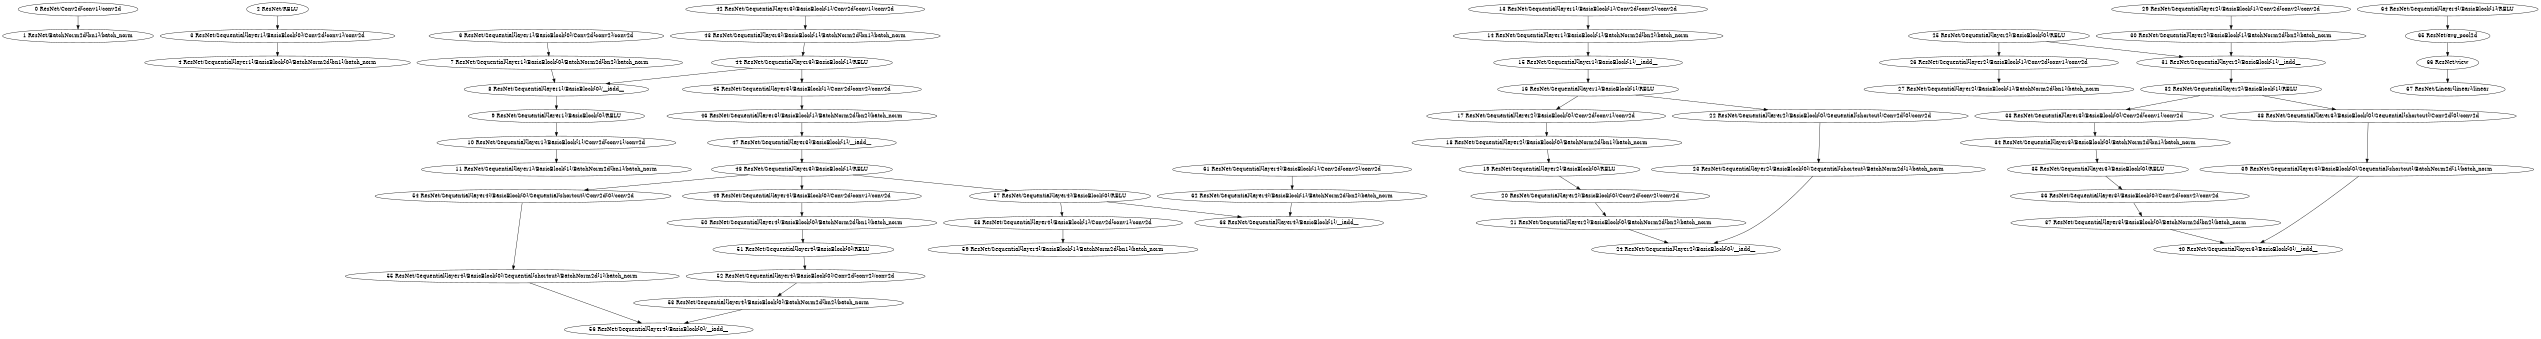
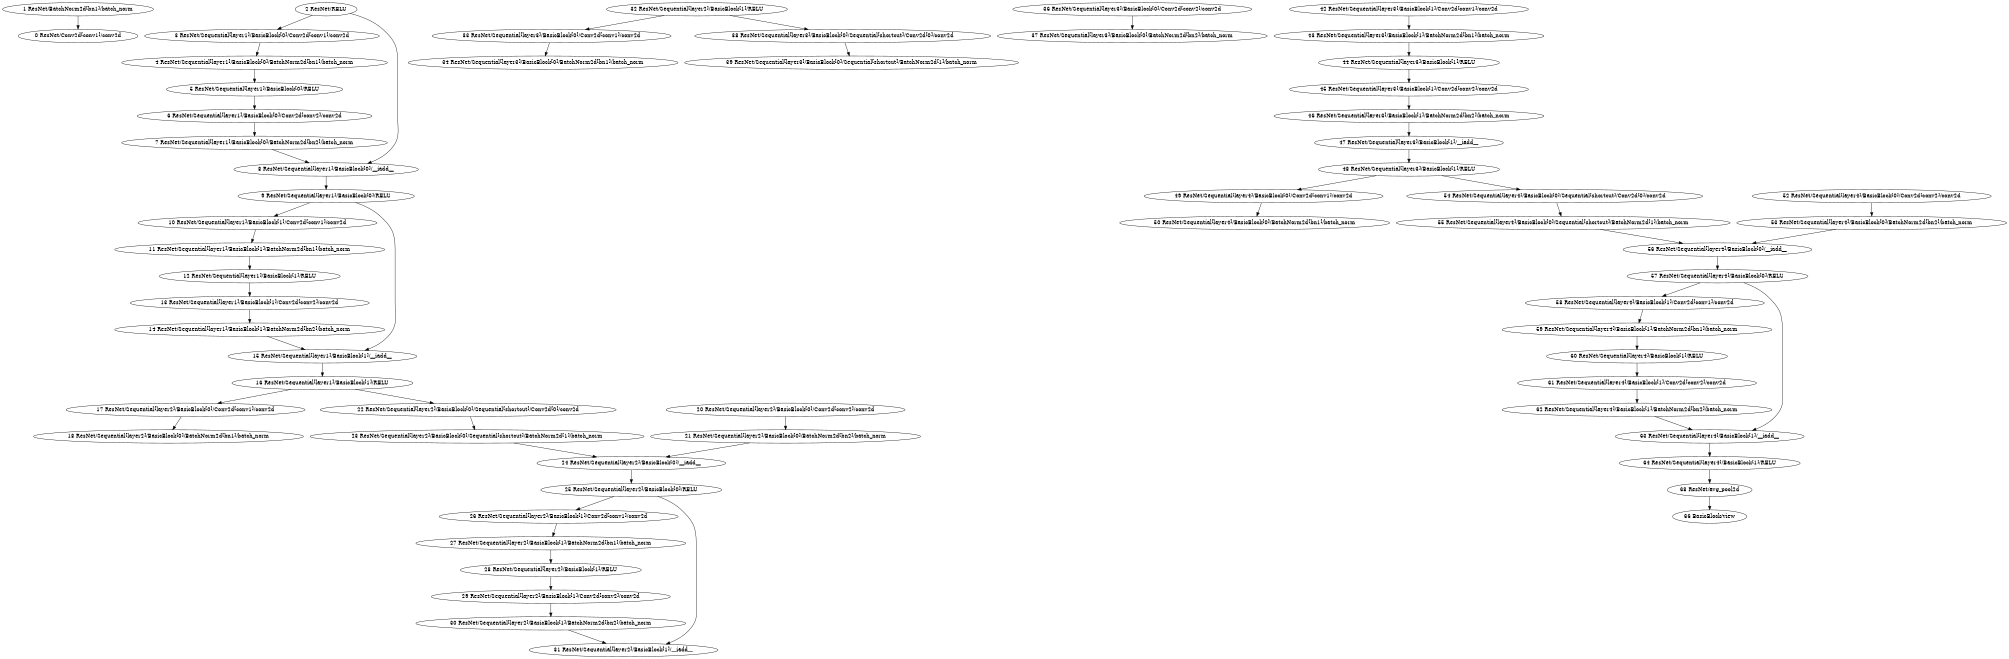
edge "0 ResNet/Conv2d[conv1]/conv2d" -> "1 ResNet/BatchNorm2d[bn1]/batch_norm": reversed
node "65 ResNet/avg_pool2d": label "65 ResNet/avg_pool2d" -> "68 ResNet/avg_pool2d"
node "66 ResNet/view": label "66 ResNet/view" -> "66 BasicBlock/view"
edge "31 ResNet/Sequential[layer2]/BasicBlock[1]/__iadd__" -> "32 ResNet/Sequential[layer2]/BasicBlock[1]/RELU": removed
edge "44 ResNet/Sequential[layer3]/BasicBlock[1]/RELU" -> "8 ResNet/Sequential[layer1]/BasicBlock[0]/__iadd__": now "2 ResNet/RELU" -> "8 ResNet/Sequential[layer1]/BasicBlock[0]/__iadd__"
node "5 ResNet/Sequential[layer1]/BasicBlock[0]/RELU": added
node "67 ResNet/Linear[linear]/linear": removed
node "19 ResNet/Sequential[layer2]/BasicBlock[0]/RELU": removed
node "35 ResNet/Sequential[layer3]/BasicBlock[0]/RELU": removed
edge "48 ResNet/Sequential[layer3]/BasicBlock[1]/RELU" -> "57 ResNet/Sequential[layer4]/BasicBlock[0]/RELU": now "56 ResNet/Sequential[layer4]/BasicBlock[0]/__iadd__" -> "57 ResNet/Sequential[layer4]/BasicBlock[0]/RELU"
node "51 ResNet/Sequential[layer4]/BasicBlock[0]/RELU": removed
node "40 ResNet/Sequential[layer3]/BasicBlock[0]/__iadd__": removed
edge "9 ResNet/Sequential[layer1]/BasicBlock[0]/RELU" -> "15 ResNet/Sequential[layer1]/BasicBlock[1]/__iadd__": added
node "12 ResNet/Sequential[layer1]/BasicBlock[1]/RELU": added
node "60 ResNet/Sequential[layer4]/BasicBlock[1]/RELU": added
edge "63 ResNet/Sequential[layer4]/BasicBlock[1]/__iadd__" -> "64 ResNet/Sequential[layer4]/BasicBlock[1]/RELU": added
edge "24 ResNet/Sequential[layer2]/BasicBlock[0]/__iadd__" -> "25 ResNet/Sequential[layer2]/BasicBlock[0]/RELU": added
node "28 ResNet/Sequential[layer2]/BasicBlock[1]/RELU": added
